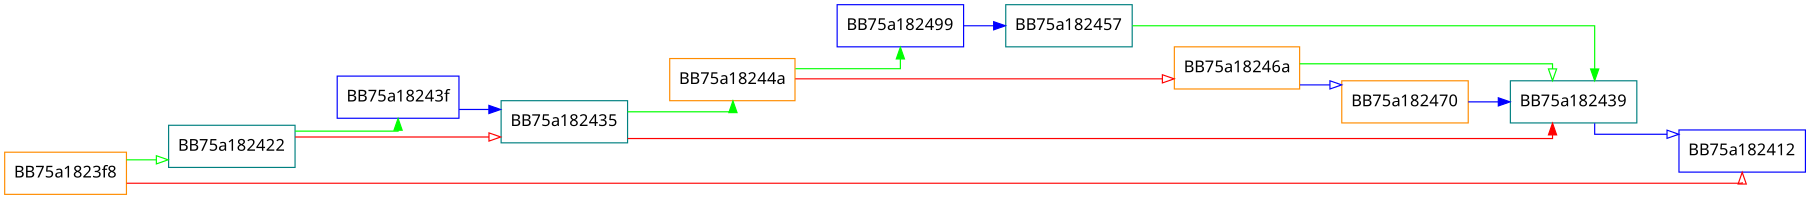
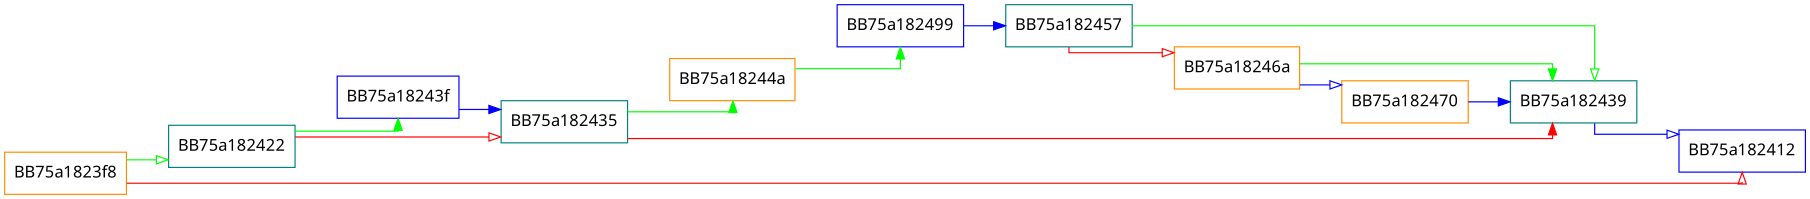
edge "BB75a182457" -> "BB75a182439": arrowhead normal -> onormal
edge "BB75a18246a" -> "BB75a182439": arrowhead onormal -> normal
edge "BB75a18244a" -> "BB75a18246a": now "BB75a182457" -> "BB75a18246a"
